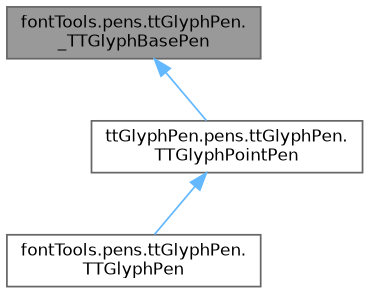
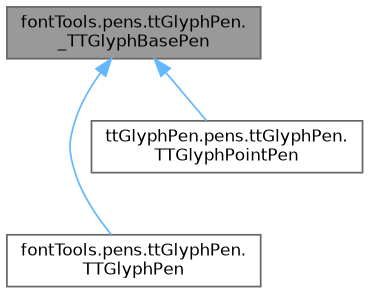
edge "fontTools.pens.ttGlyphPen. TTGlyphPen" -> "ttGlyphPen.pens.ttGlyphPen. TTGlyphPointPen": now "fontTools.pens.ttGlyphPen. TTGlyphPen" -> "fontTools.pens.ttGlyphPen. _TTGlyphBasePen"
